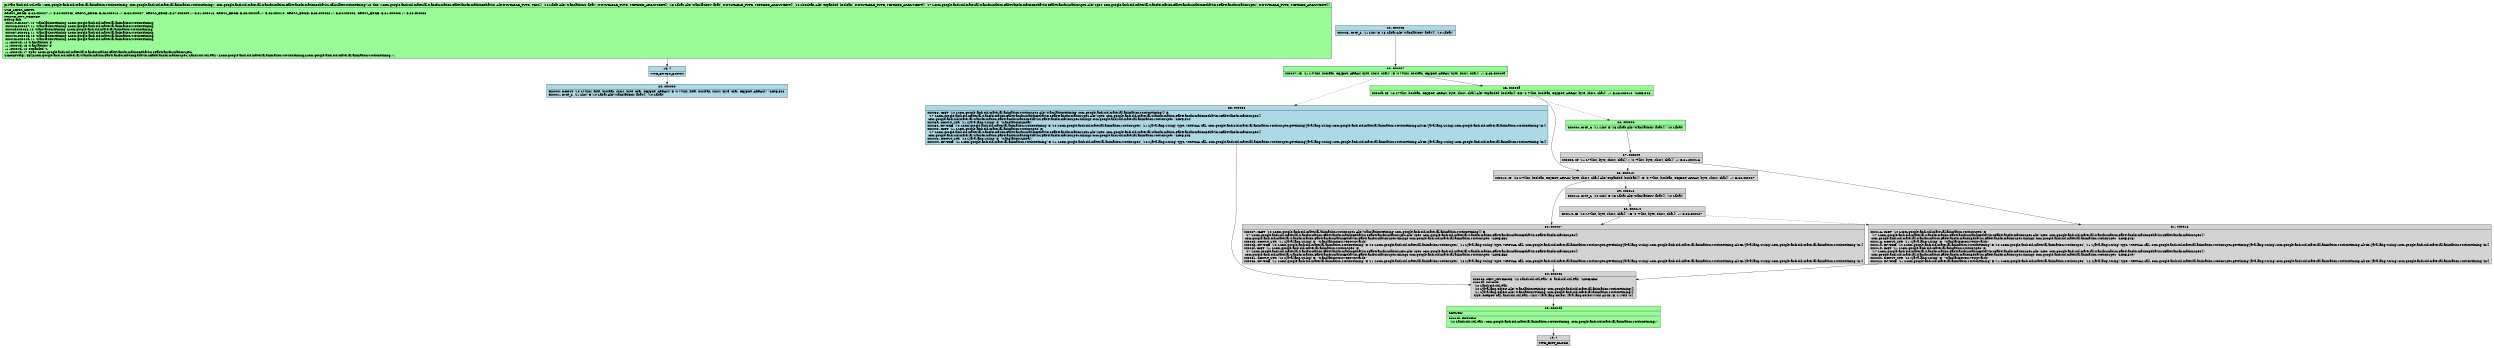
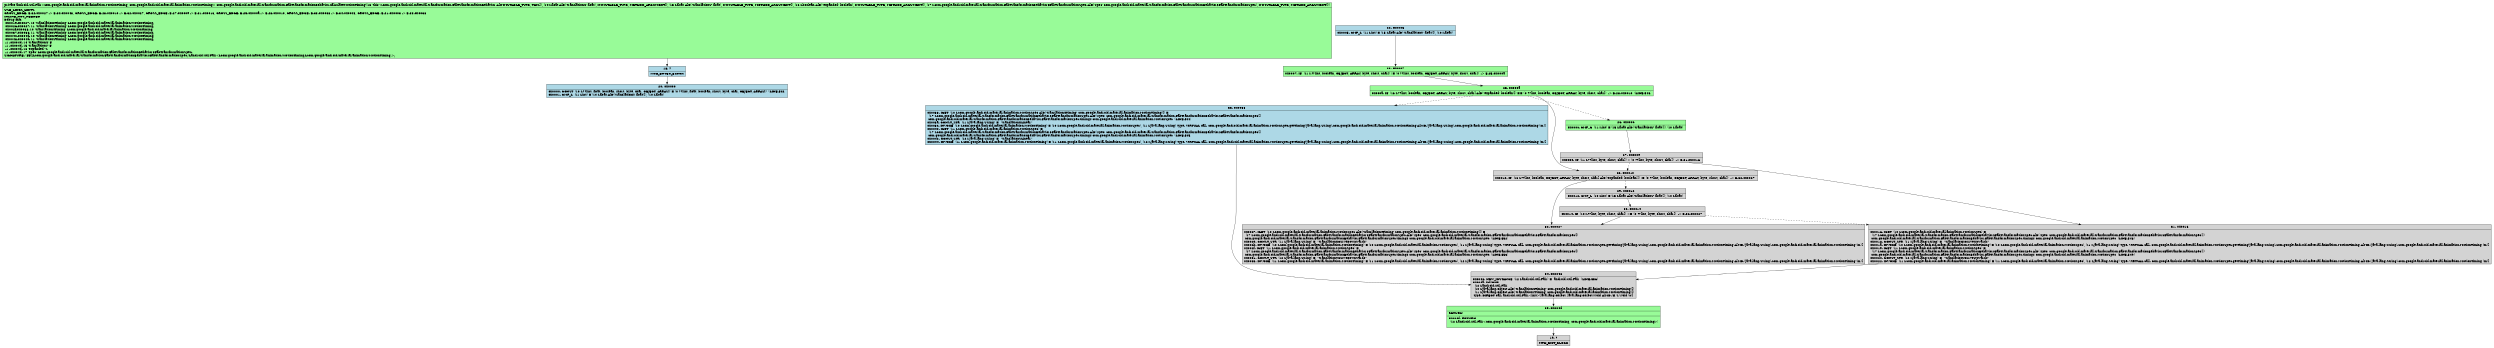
edge "23: 0x0007" -> "33: 0x0038": now "25: 0x000a" -> "33: 0x0038"
edge "32: 0x0027" -> "34: 0x0048": removed
